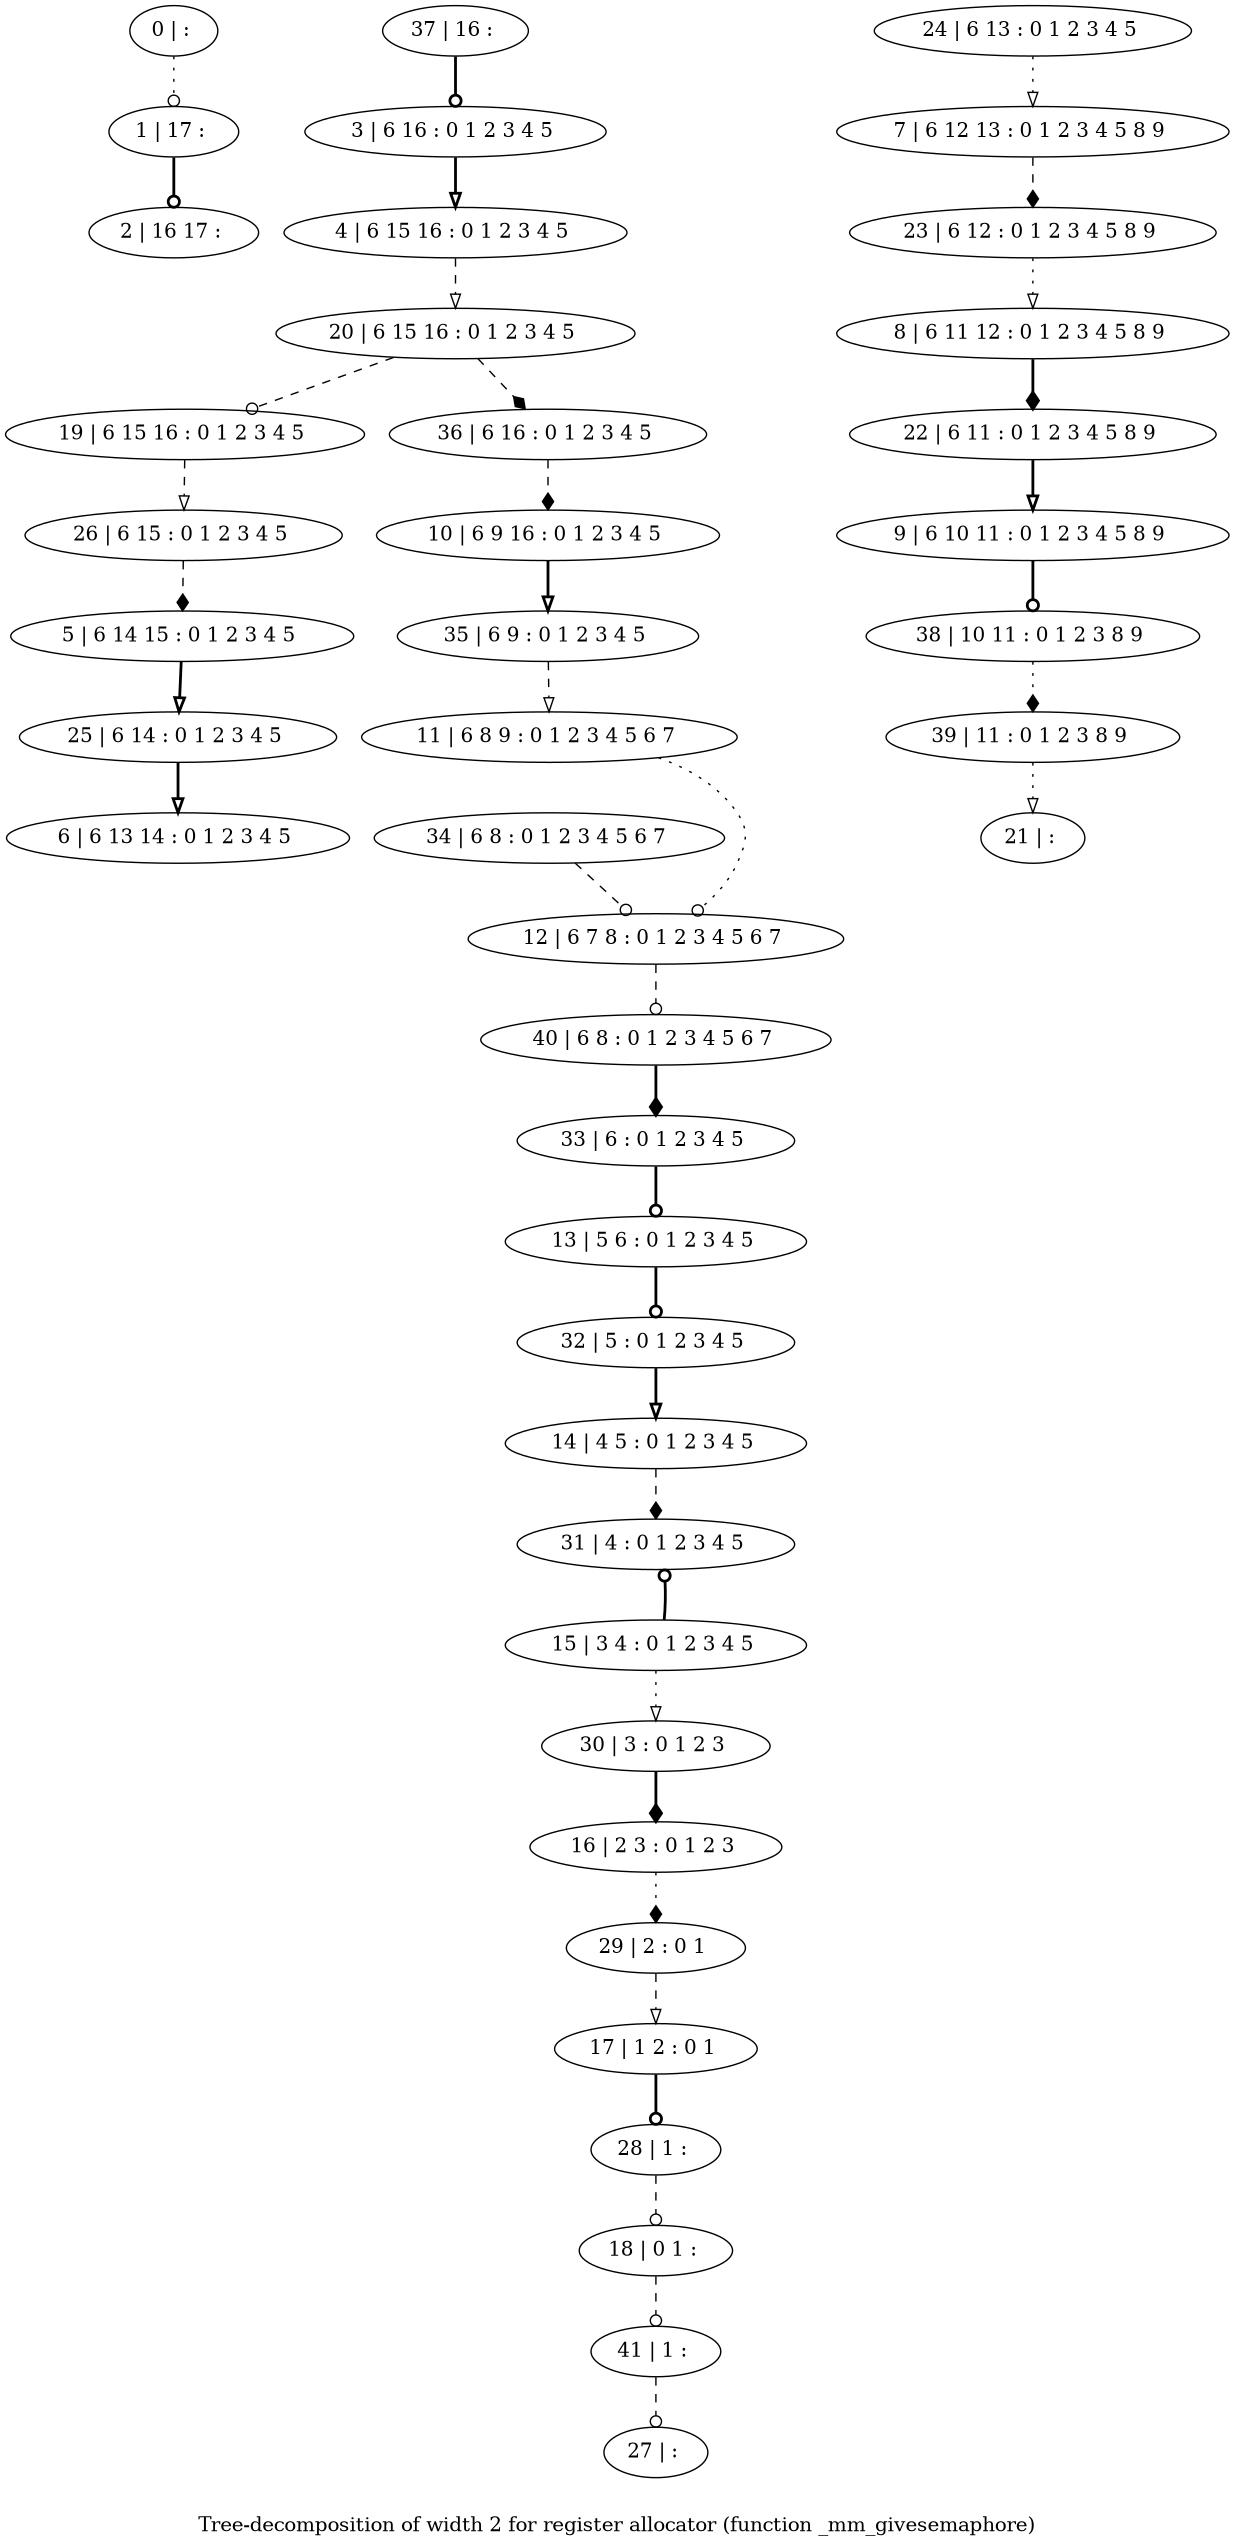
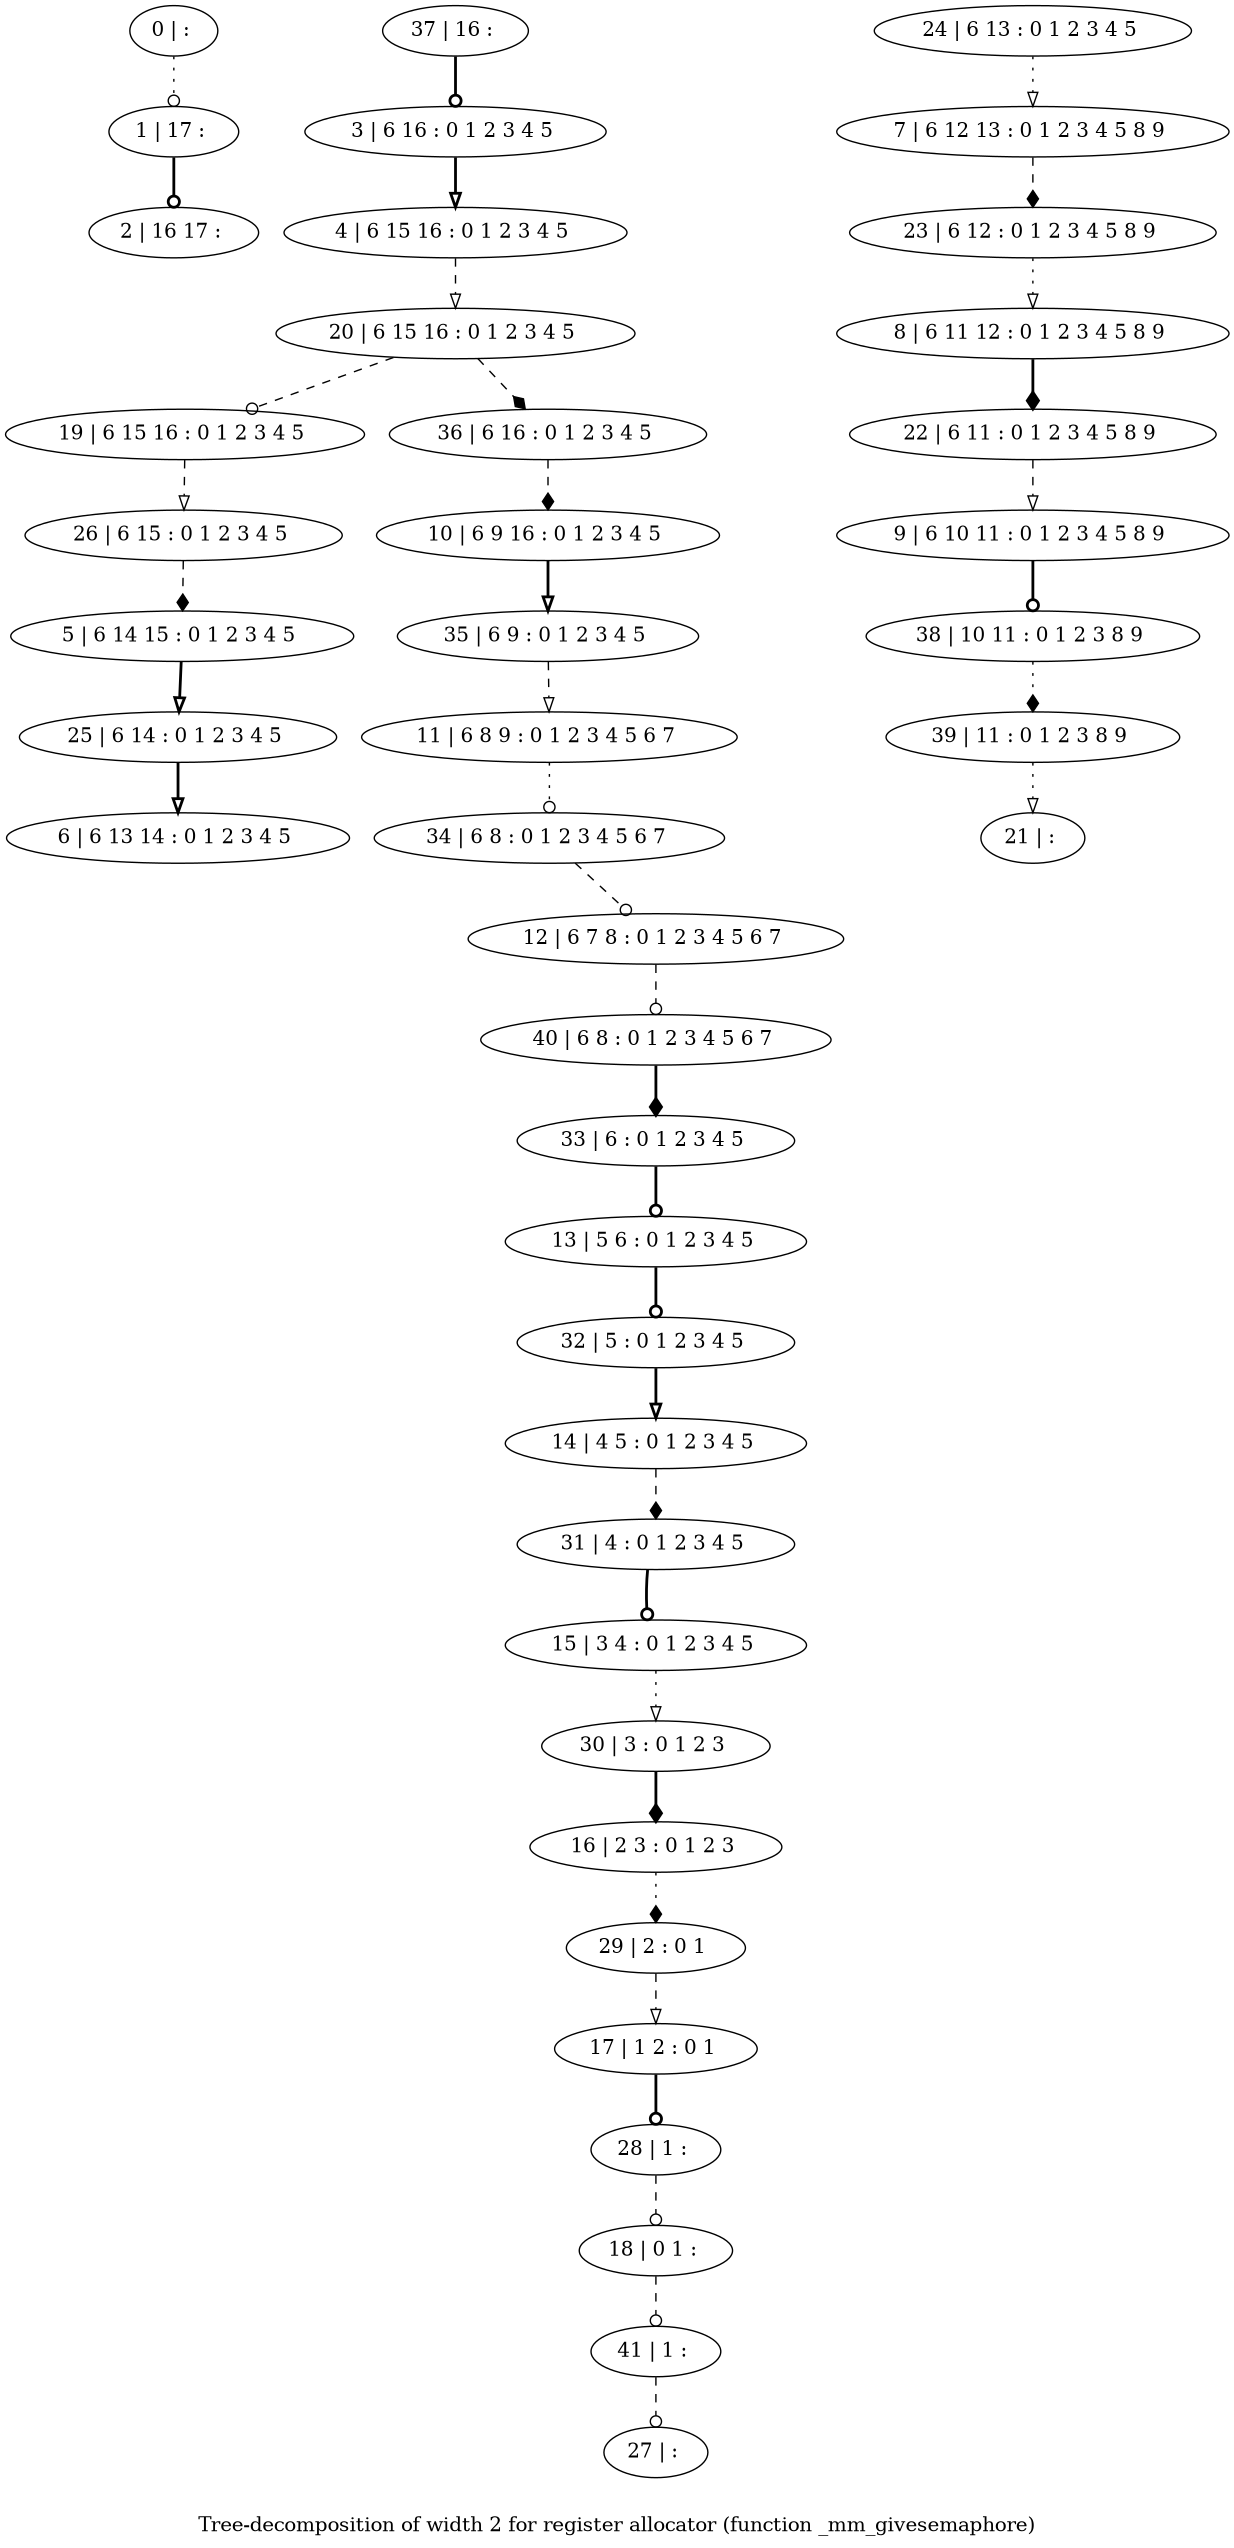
edge "22 | 6 11 : 0 1 2 3 4 5 8 9" -> "9 | 6 10 11 : 0 1 2 3 4 5 8 9": style bold -> dashed
edge "11 | 6 8 9 : 0 1 2 3 4 5 6 7" -> "12 | 6 7 8 : 0 1 2 3 4 5 6 7": now "11 | 6 8 9 : 0 1 2 3 4 5 6 7" -> "34 | 6 8 : 0 1 2 3 4 5 6 7"
edge "15 | 3 4 : 0 1 2 3 4 5" -> "31 | 4 : 0 1 2 3 4 5": reversed
